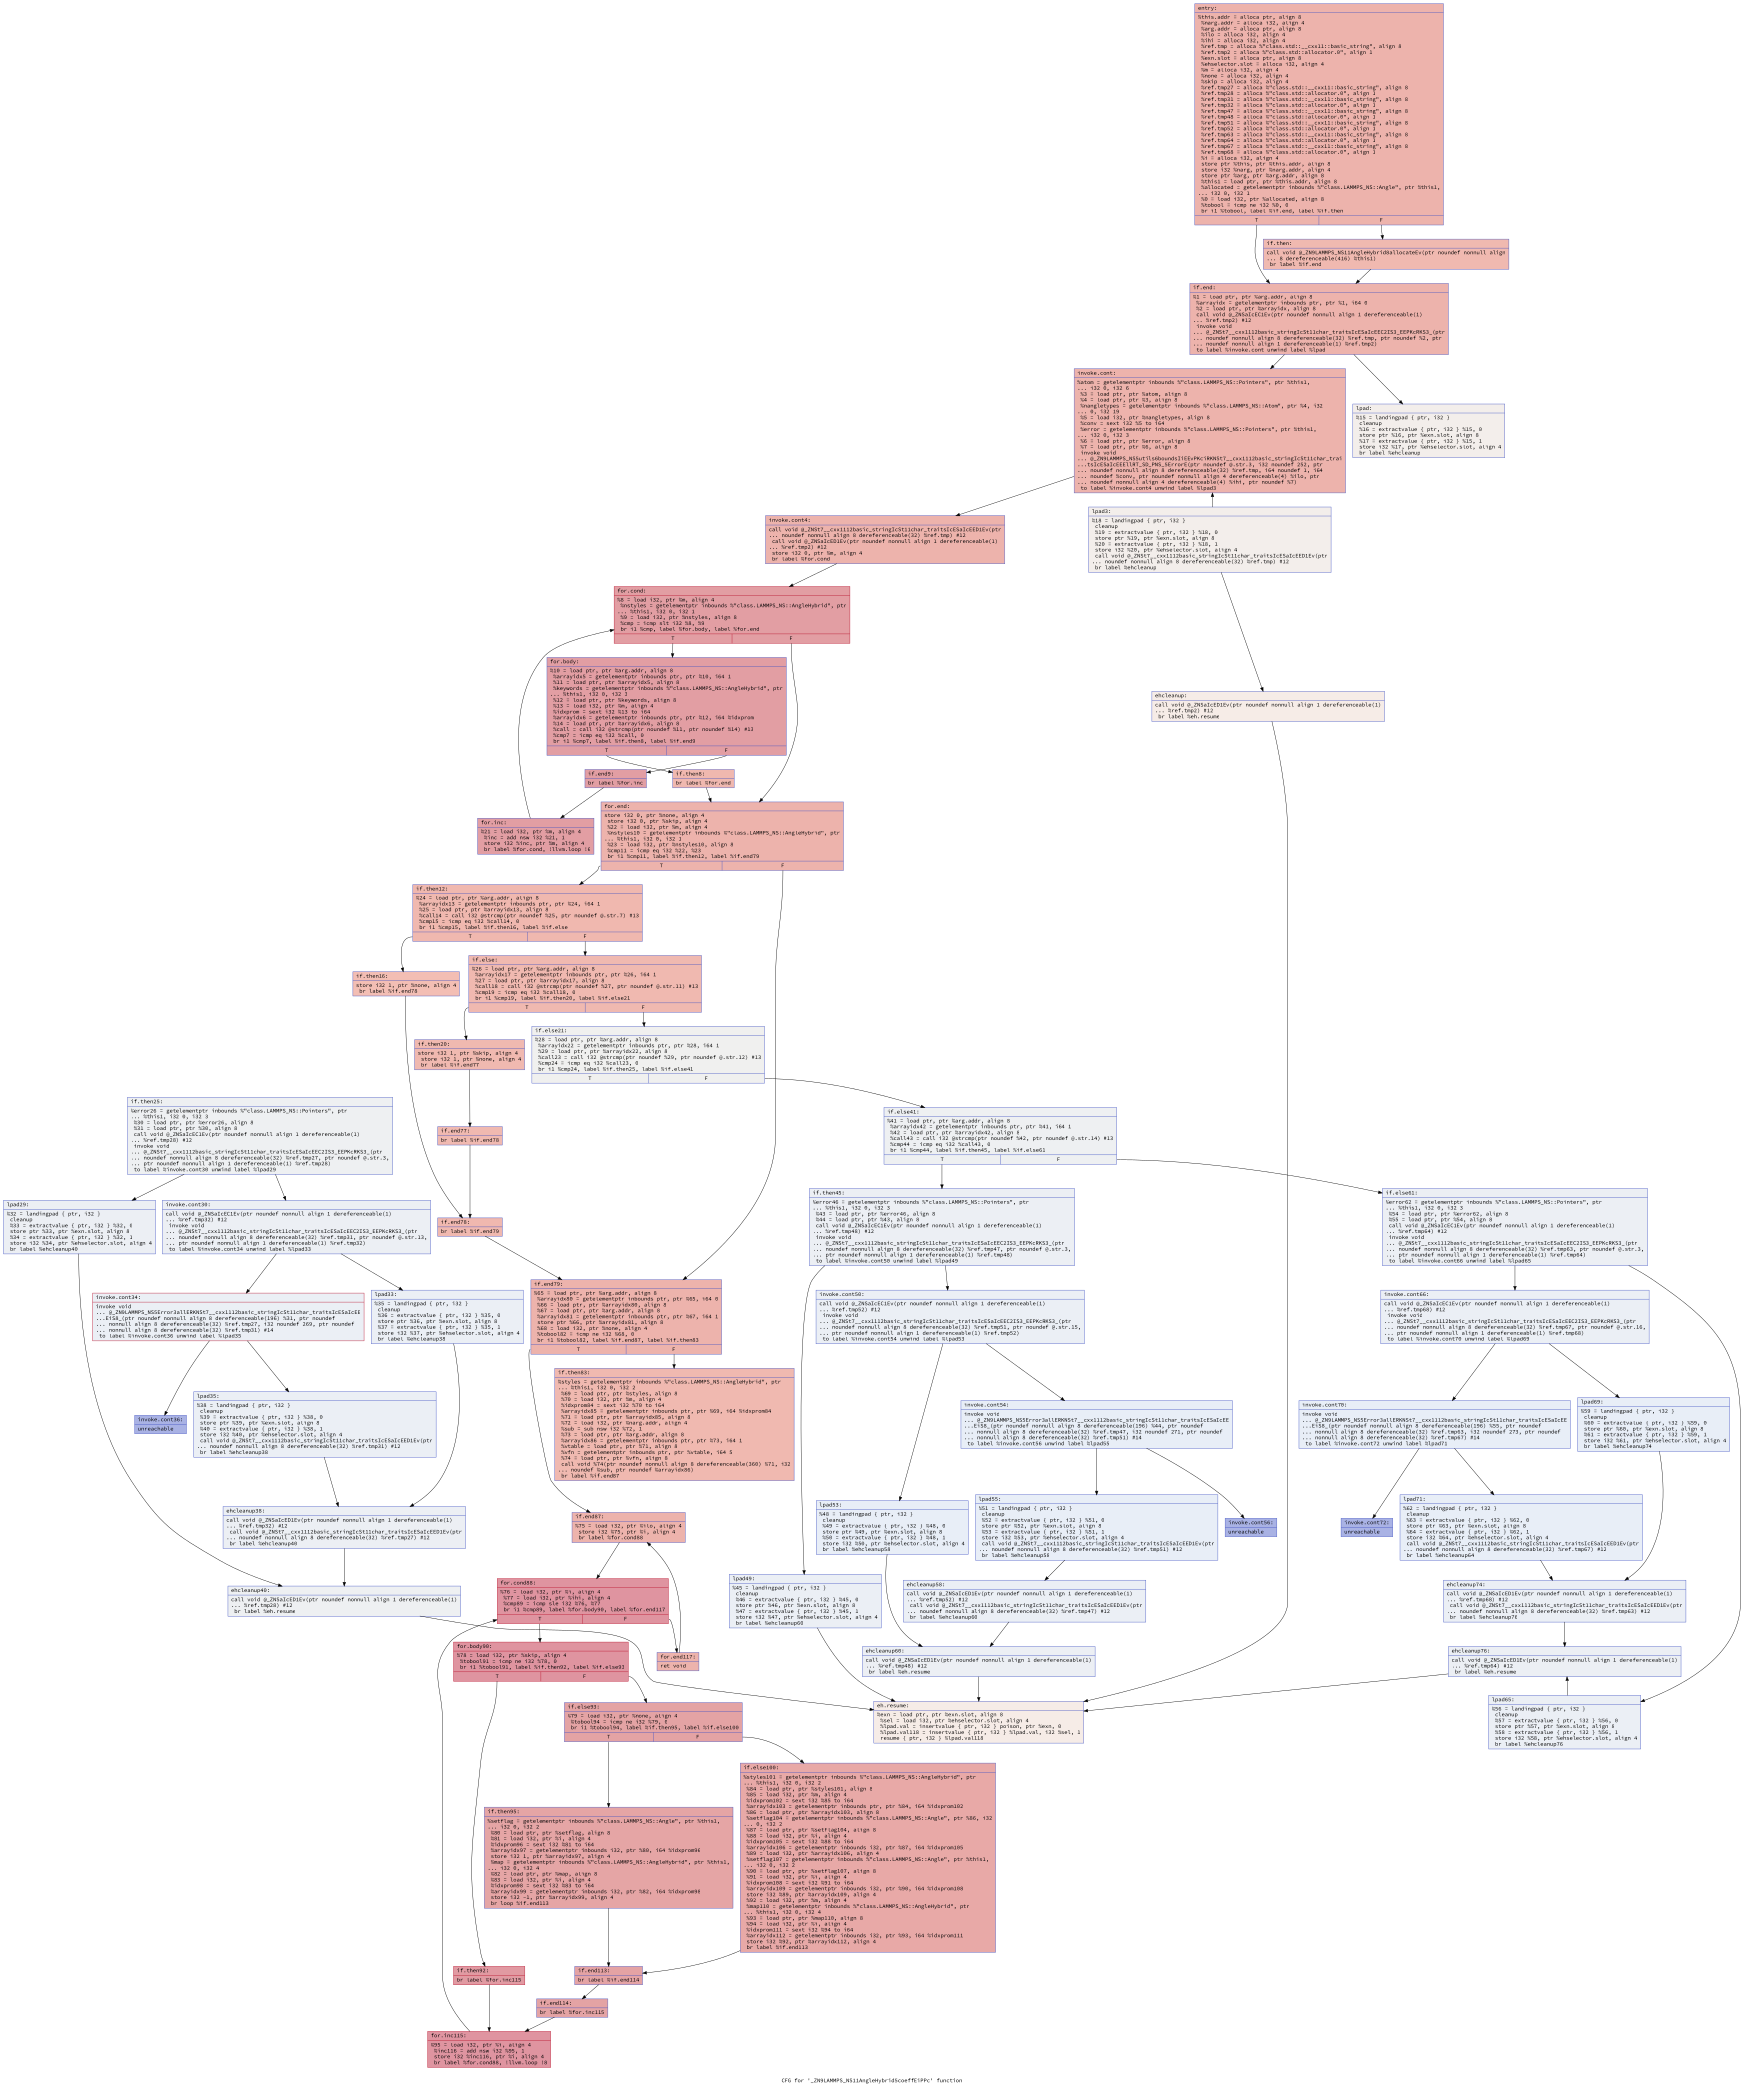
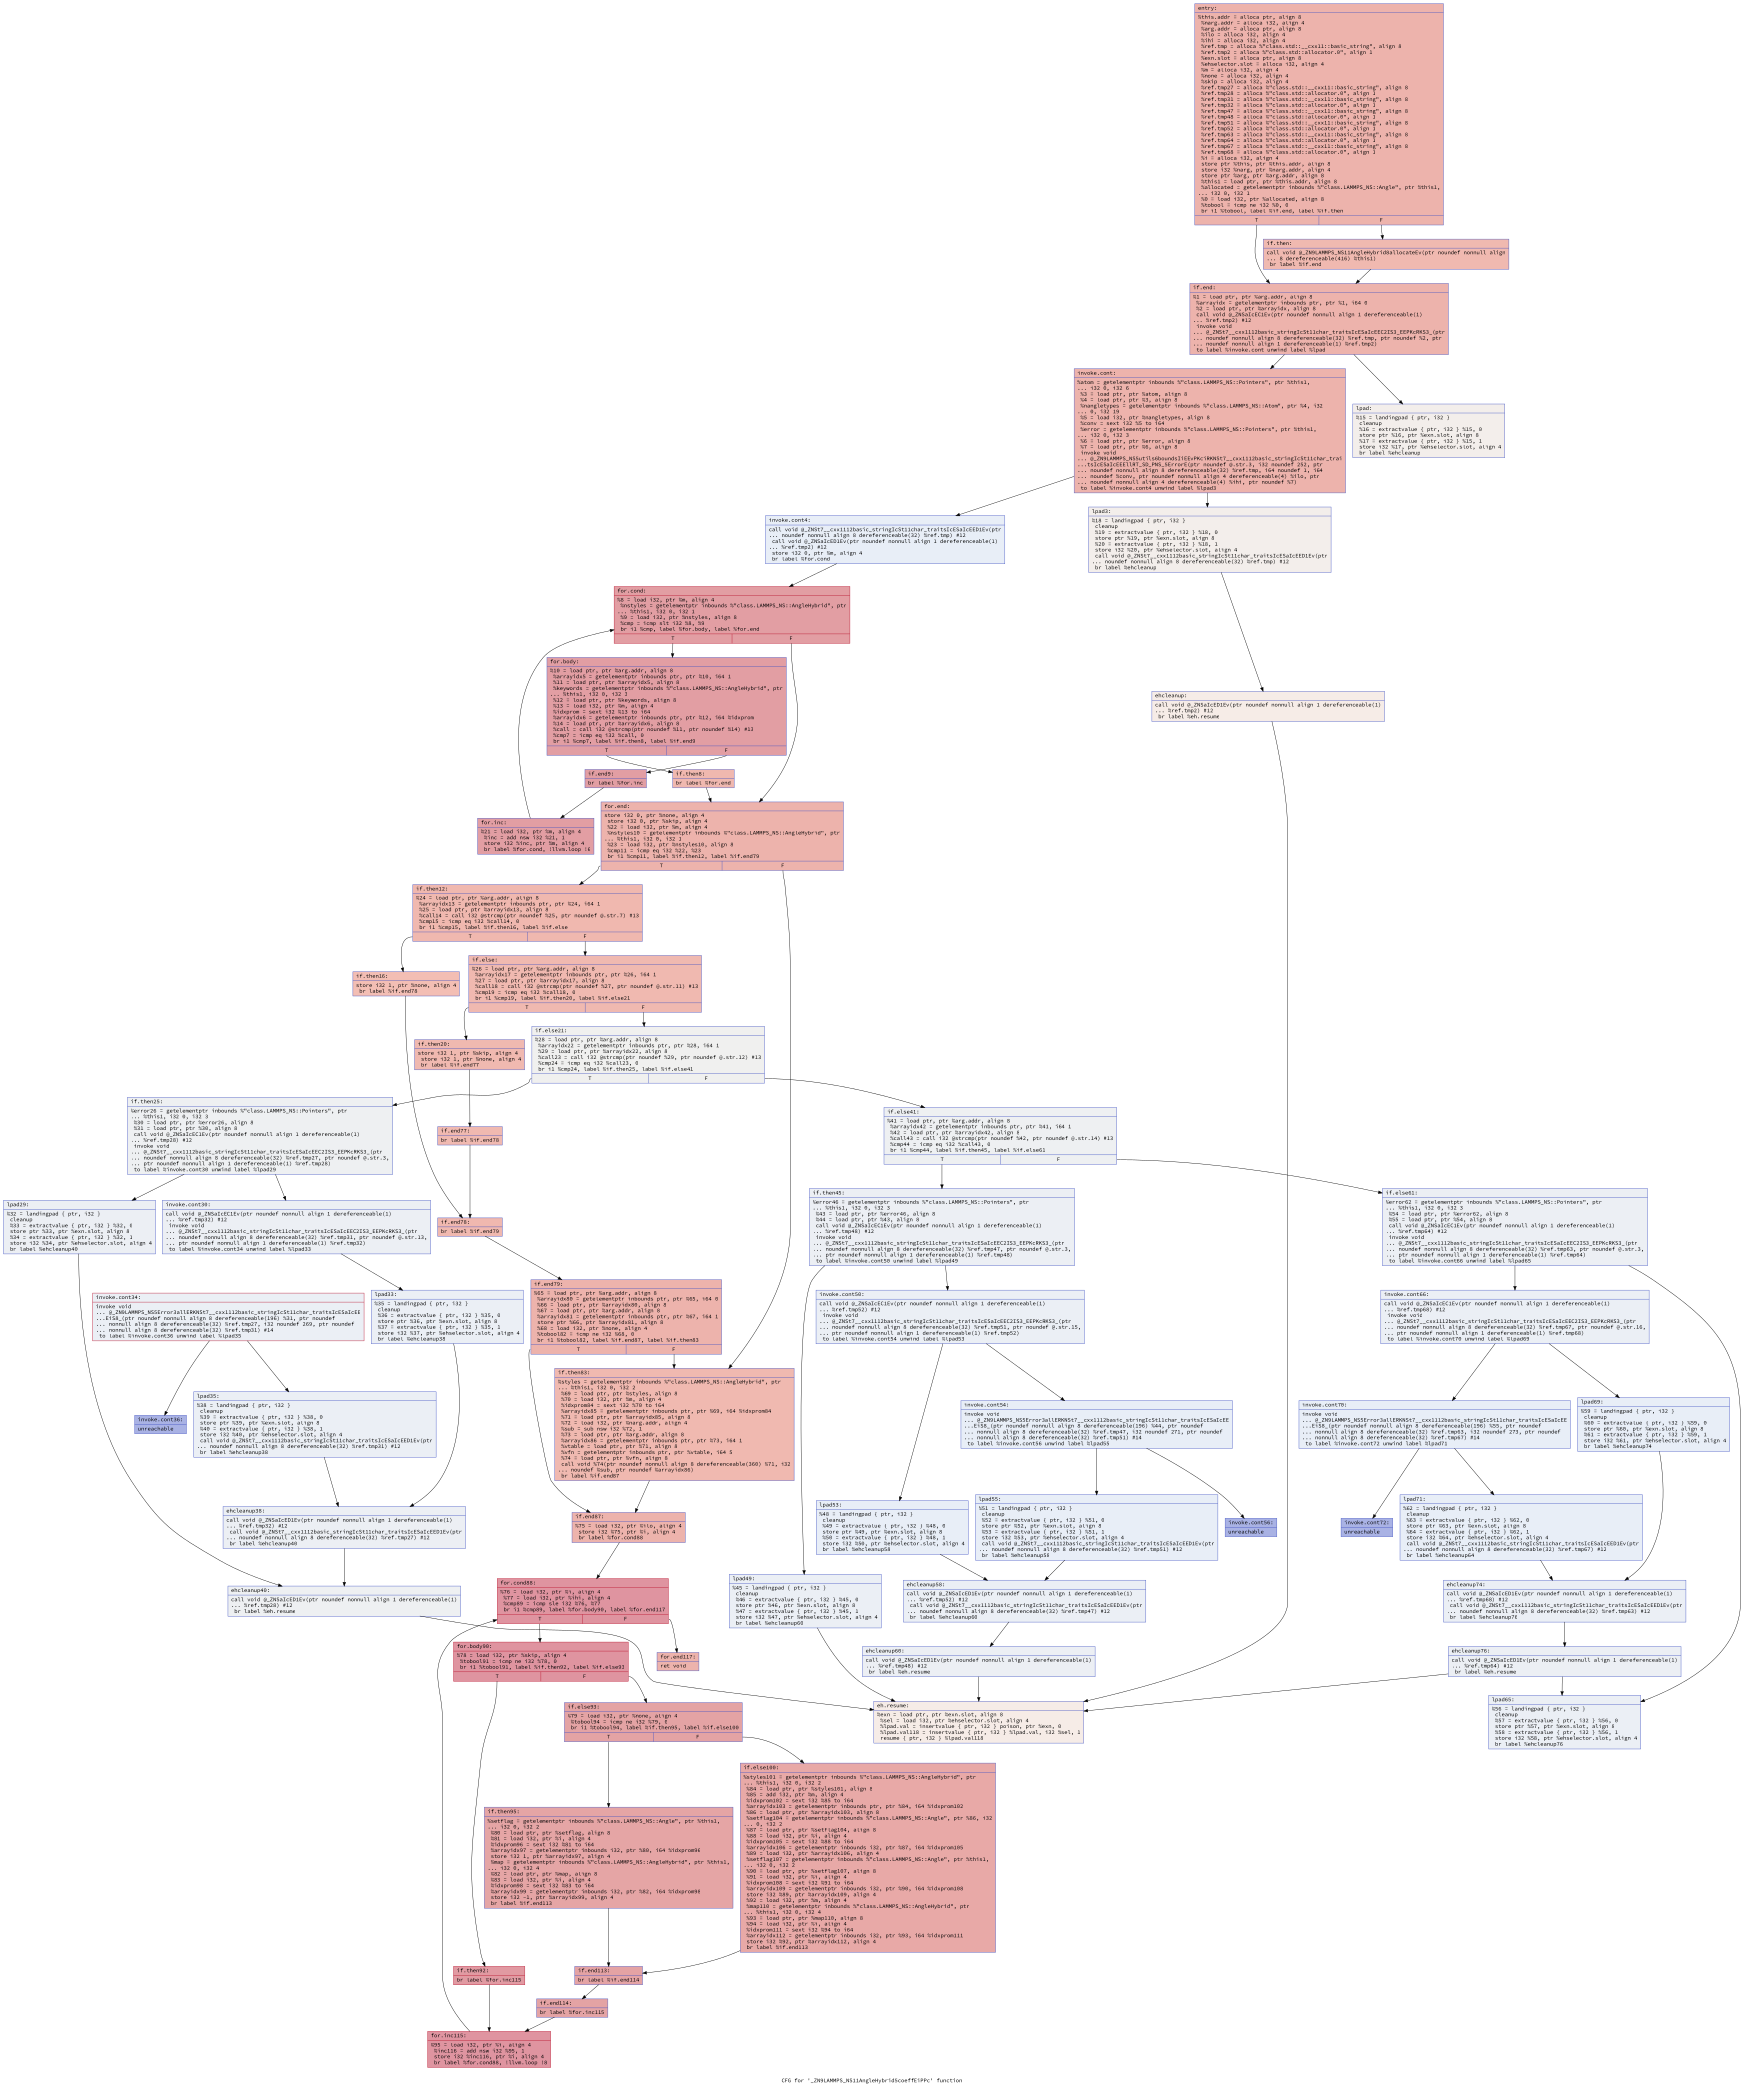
edge "lpad3:" -> "invoke.cont:": reversed
node "invoke.cont4:": fillcolor #d6524470 -> #cbd8ee70
edge "for.end:" -> "if.end79:": now "for.end:" -> "if.then83:"
edge "if.else21:" -> "if.then25:": added
edge "invoke.cont30:" -> "invoke.cont34:": removed
edge "for.end117:" -> "if.end87:": now "if.then83:" -> "if.end87:"
edge "lpad53:" -> "ehcleanup60:": now "lpad53:" -> "ehcleanup58:"
edge "lpad65:" -> "ehcleanup76:": reversed
node "if.else100:": text "%85 = load i32, ptr %m, align 4" -> "%85 = add i32, ptr %m, align 4"
node "if.then95:": text "br loop %if.end113" -> "br label %if.end113"
